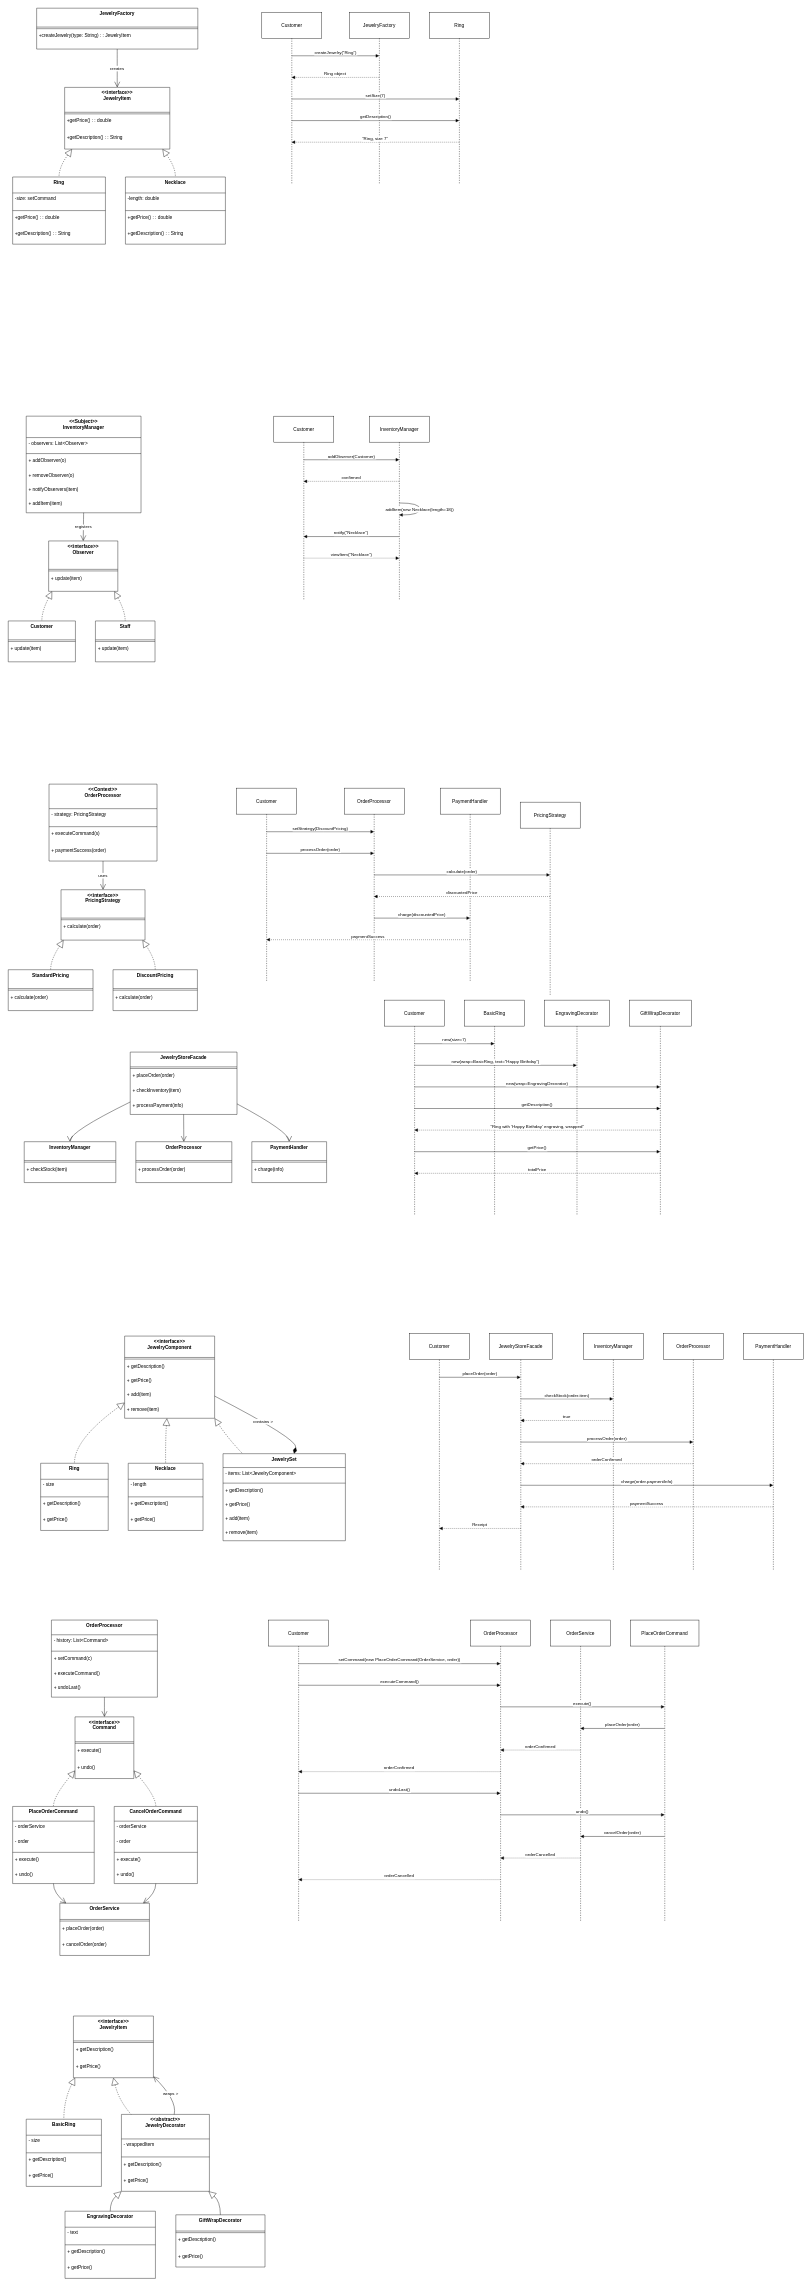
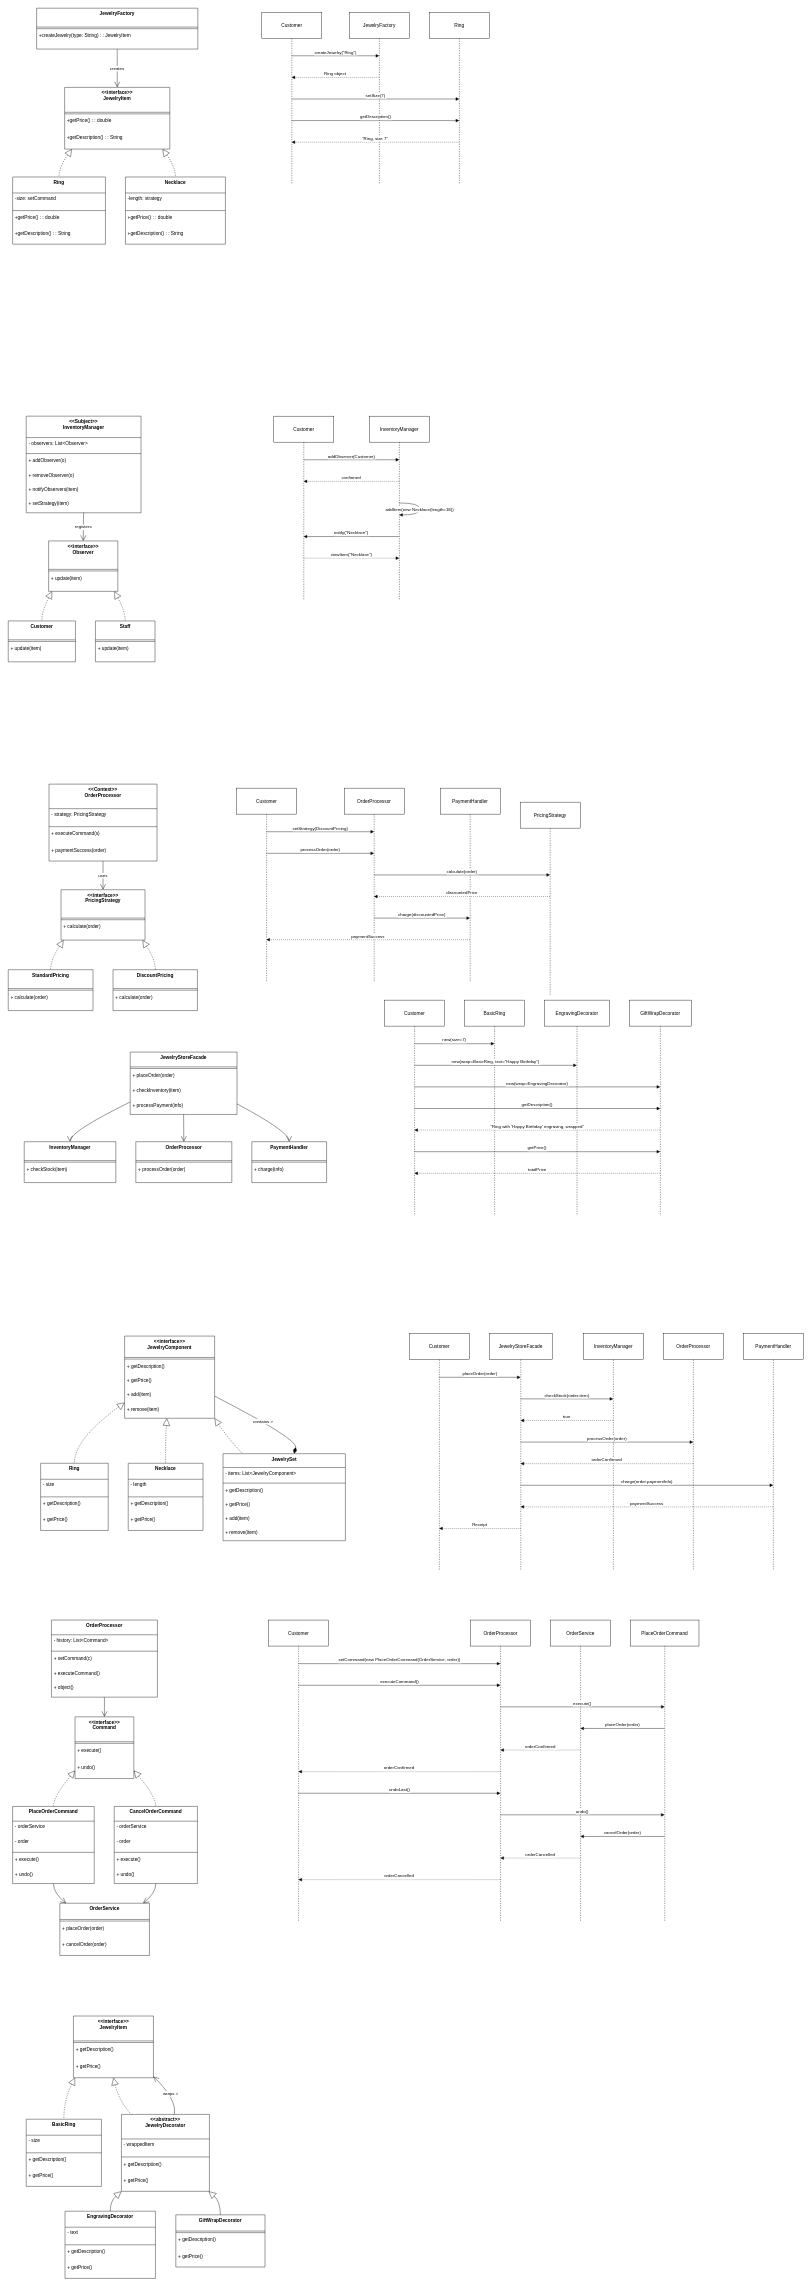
node "-length: double": label "-length: double" -> "-length: strategy"
node "+ addItem(item)": label "+ addItem(item)" -> "+ setStrategy(item)"
node "+ undoLast()": label "+ undoLast()" -> "+ object()"
